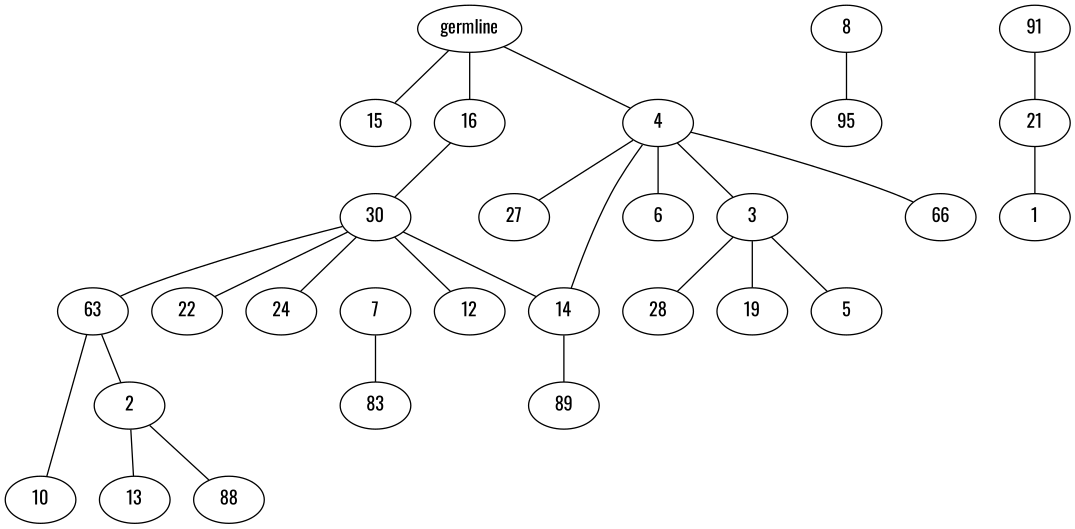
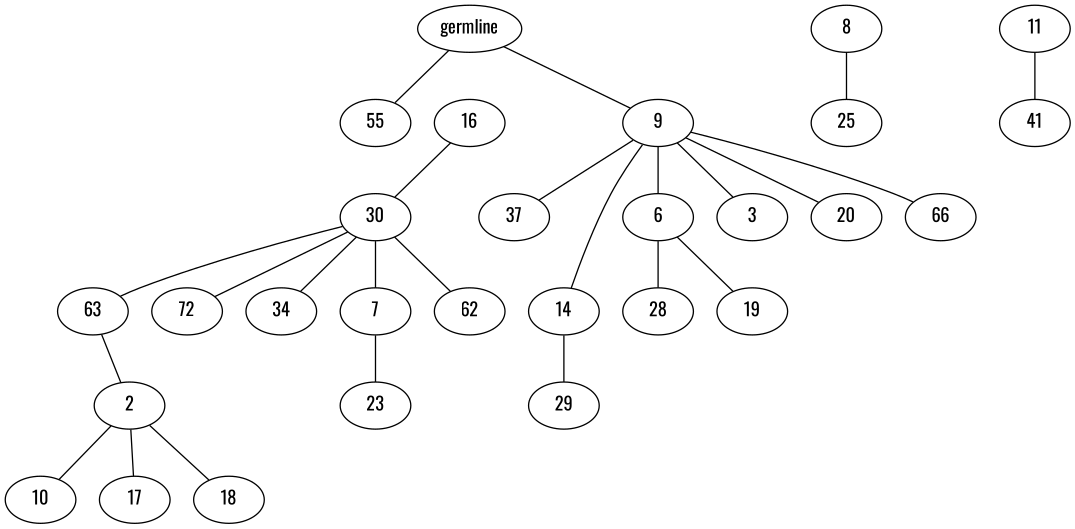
node "91": label "91" -> "11"
edge "germline" -- "16": removed
node "15": label "15" -> "55"
node "4": label "4" -> "9"
node "95": label "95" -> "25"
node "21": label "21" -> "41"
node "27": label "27" -> "37"
node "20": added
node "1": removed
edge "30" -- "14": now "30" -- "7"
edge "3" -- "28": now "6" -- "28"
edge "3" -- "19": now "6" -- "19"
node "22": label "22" -> "72"
node "24": label "24" -> "34"
node "12": label "12" -> "62"
node "5": removed
edge "63" -- "10": now "2" -- "10"
node "83": label "83" -> "23"
node "89": label "89" -> "29"
node "13": label "13" -> "17"
node "88": label "88" -> "18"
